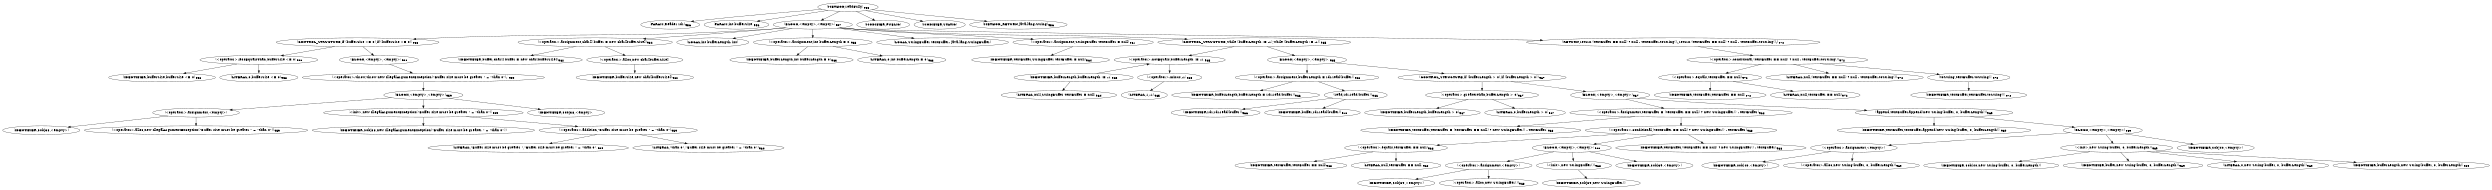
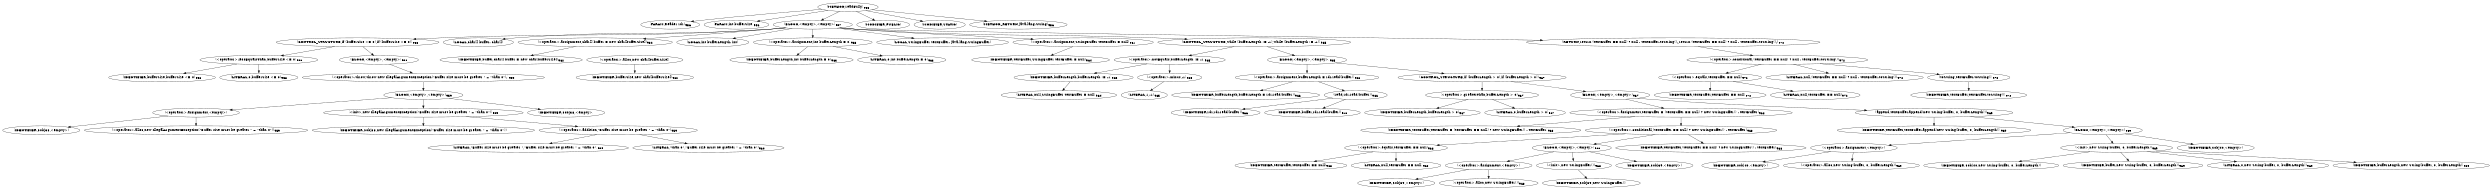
node "(LOCAL,char[] buffer: char[])": added
edge "(<operator>.assignment,char[] buffer = new char[bufferSize])" -> "(<operator>.alloc,new char[bufferSize])": removed
edge "(IDENTIFIER,bufferLength,bufferLength != -1)" -> "(<operator>.notEquals,bufferLength != -1)": reversed
